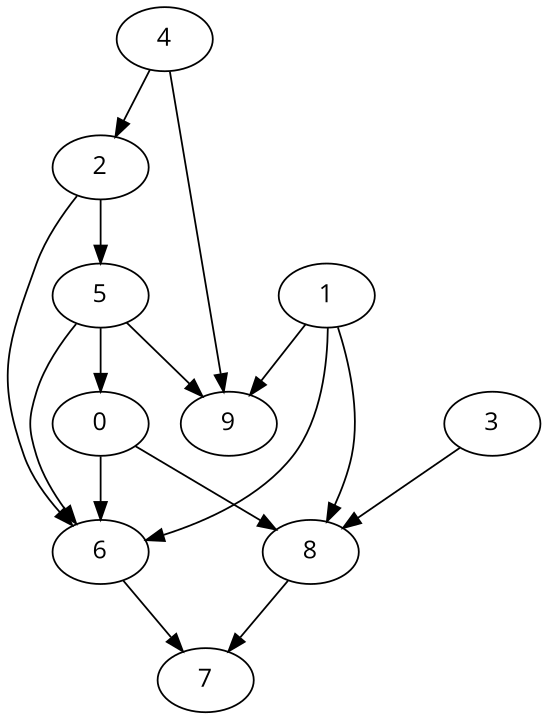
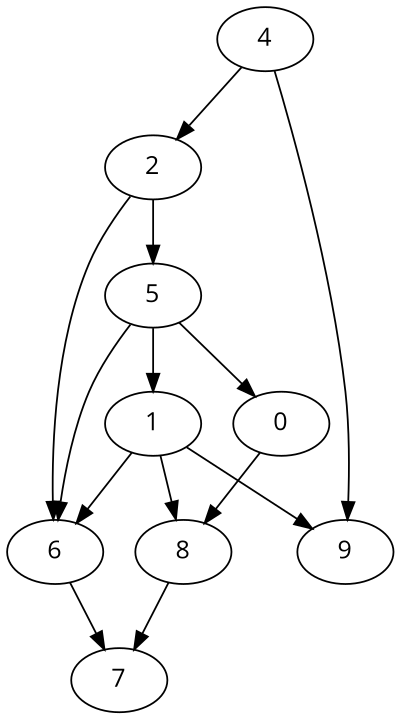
edge "5" -> "9": now "5" -> "1"
node "3": removed
edge "0" -> "6": removed
